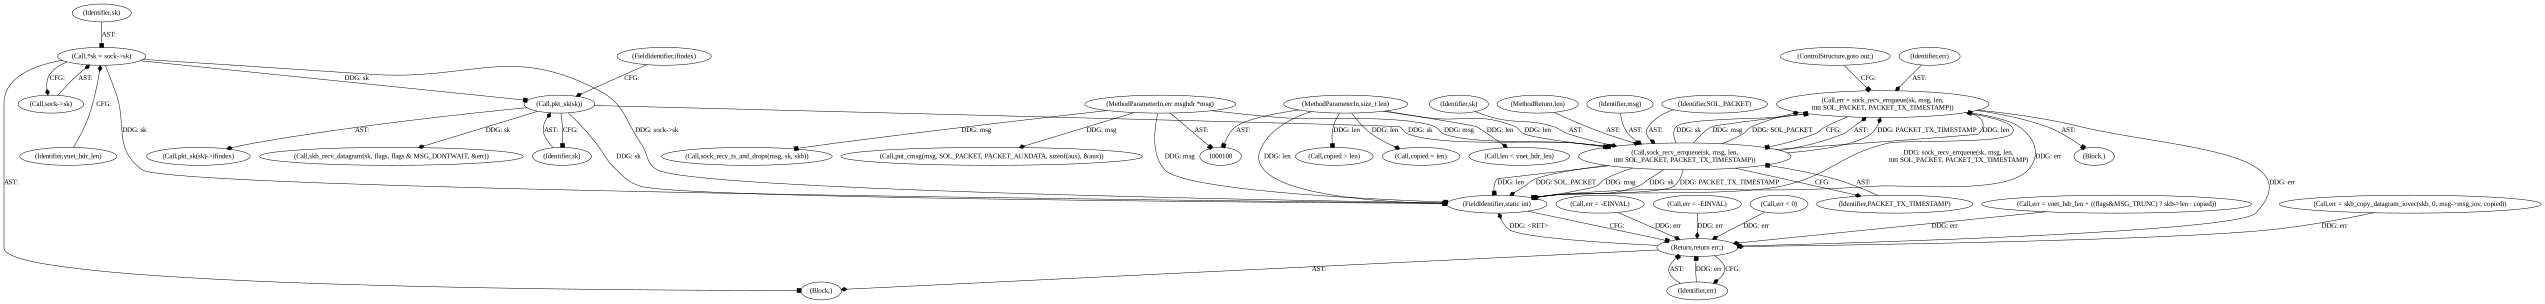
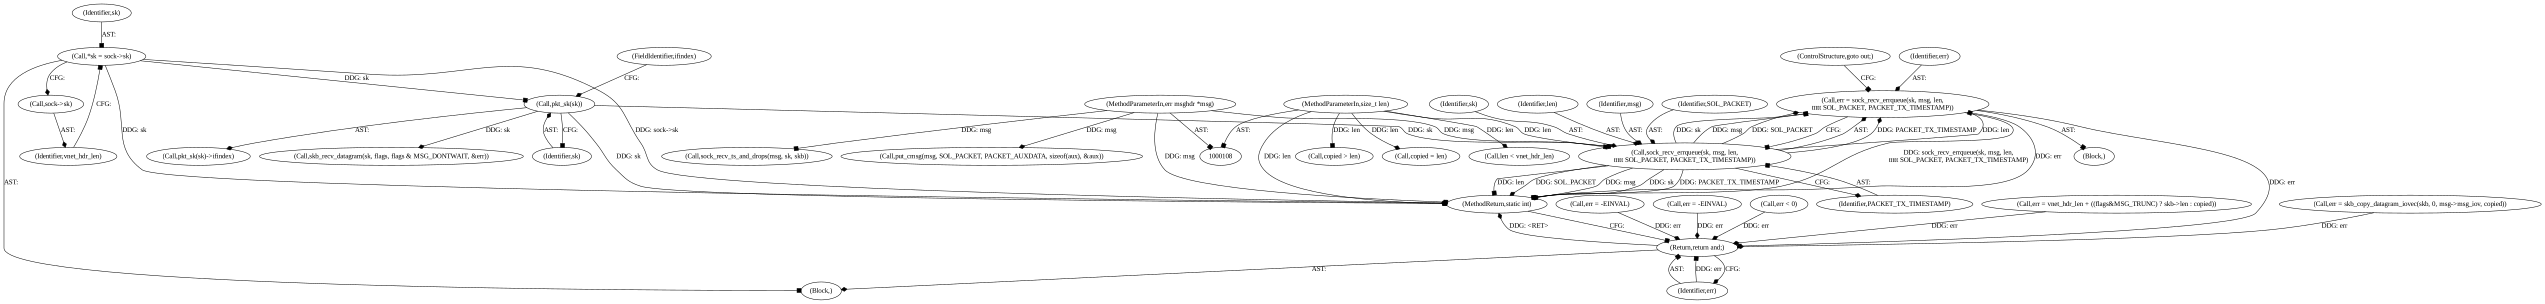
edge "(Call,sock->sk)" -> "(Call,*sk = sock->sk)": now "(Call,sock->sk)" -> "(Identifier,vnet_hdr_len)"
node "(MethodReturn,len)": label "(MethodReturn,len)" -> "(Identifier,len)"
edge "(Identifier,vnet_hdr_len)" -> "(Call,*sk = sock->sk)": arrowhead diamond -> box
node "(FieldIdentifier,static int)": label "(FieldIdentifier,static int)" -> "(MethodReturn,static int)"
node "(Return,return err;)": label "(Return,return err;)" -> "(Return,return and;)"
